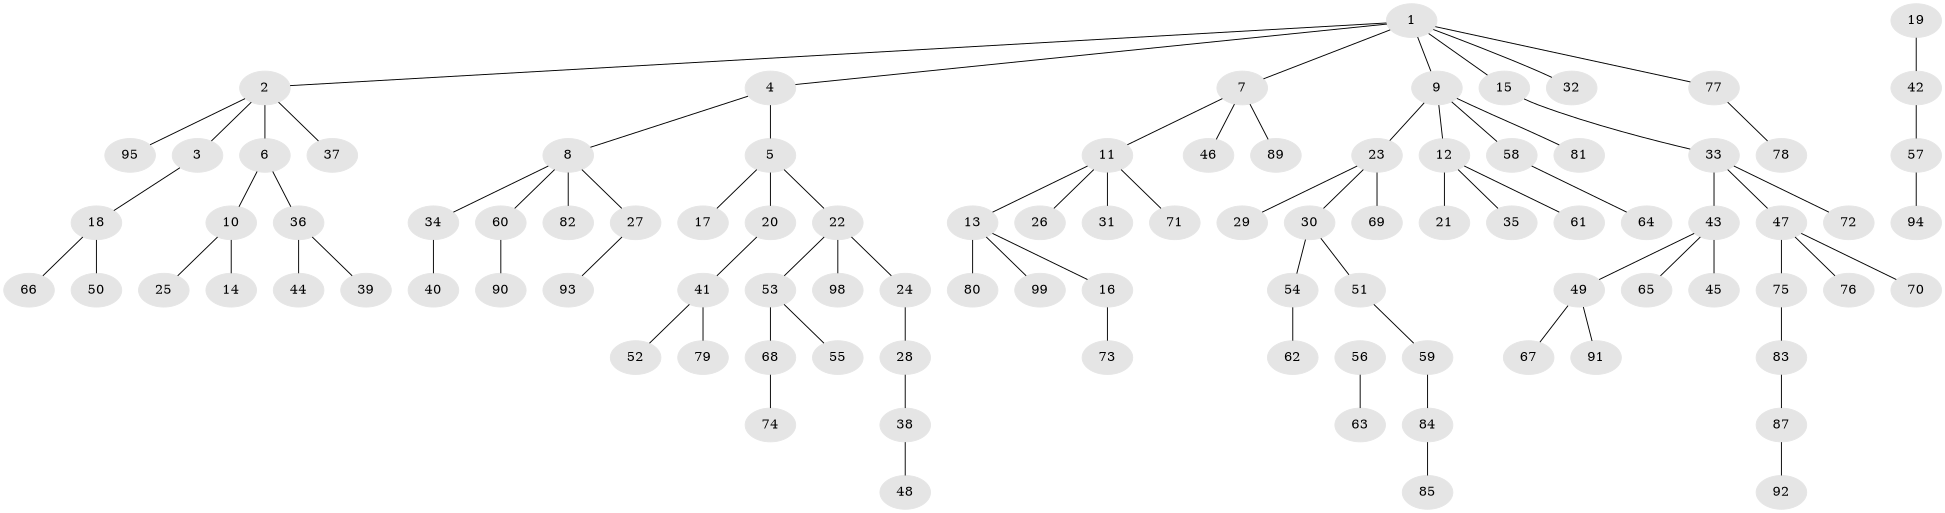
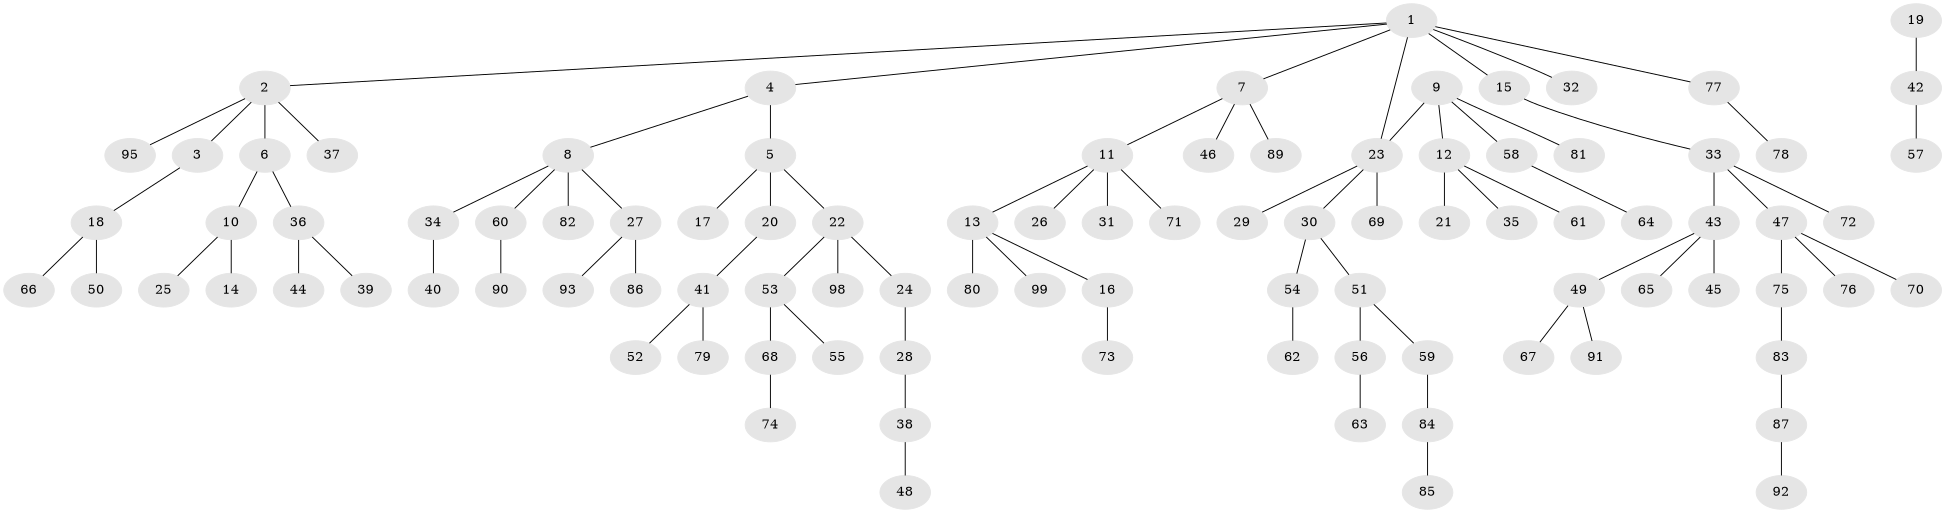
edge "1" -- "9": now "1" -- "23"
node "94": removed
node "86": added
edge "51" -- "56": added
